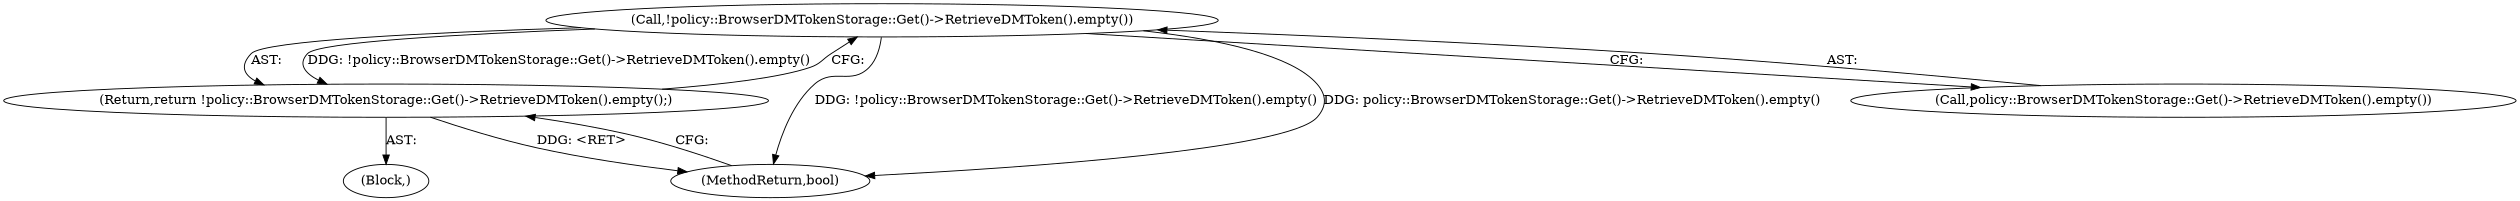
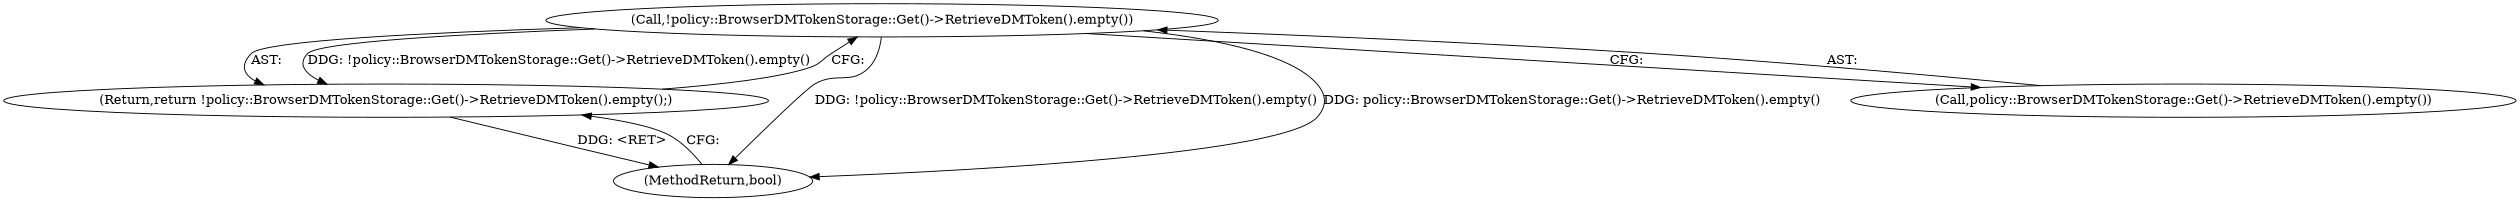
node "(Block,)": removed
